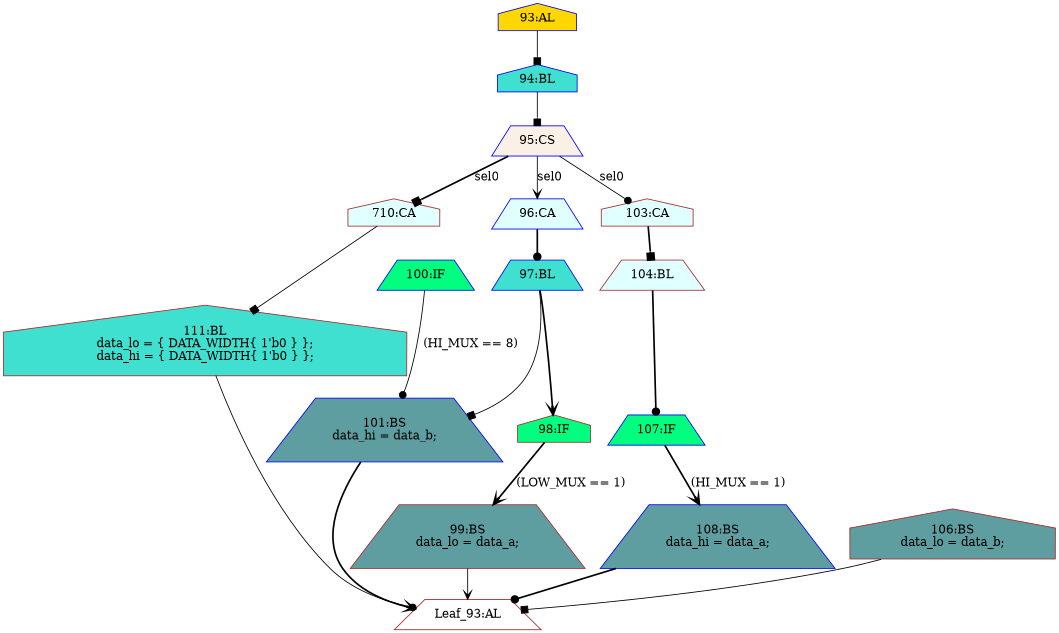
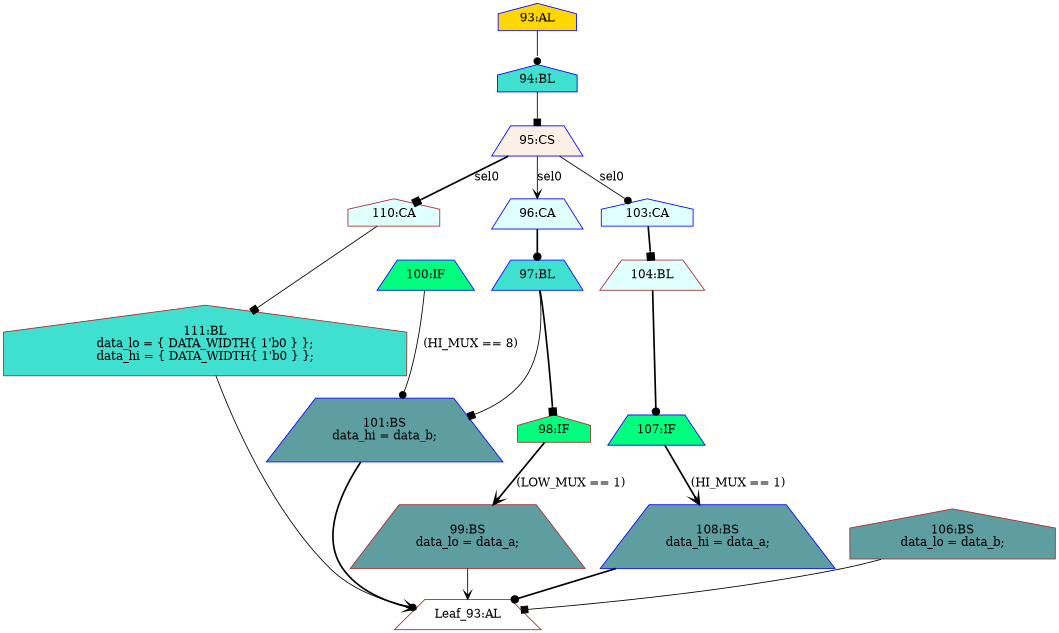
edge "93:AL" -> "94:BL": arrowhead box -> dot
node "710:CA": label "710:CA" -> "110:CA"
node "103:CA": color brown -> blue
edge "97:BL" -> "98:IF": arrowhead vee -> box
